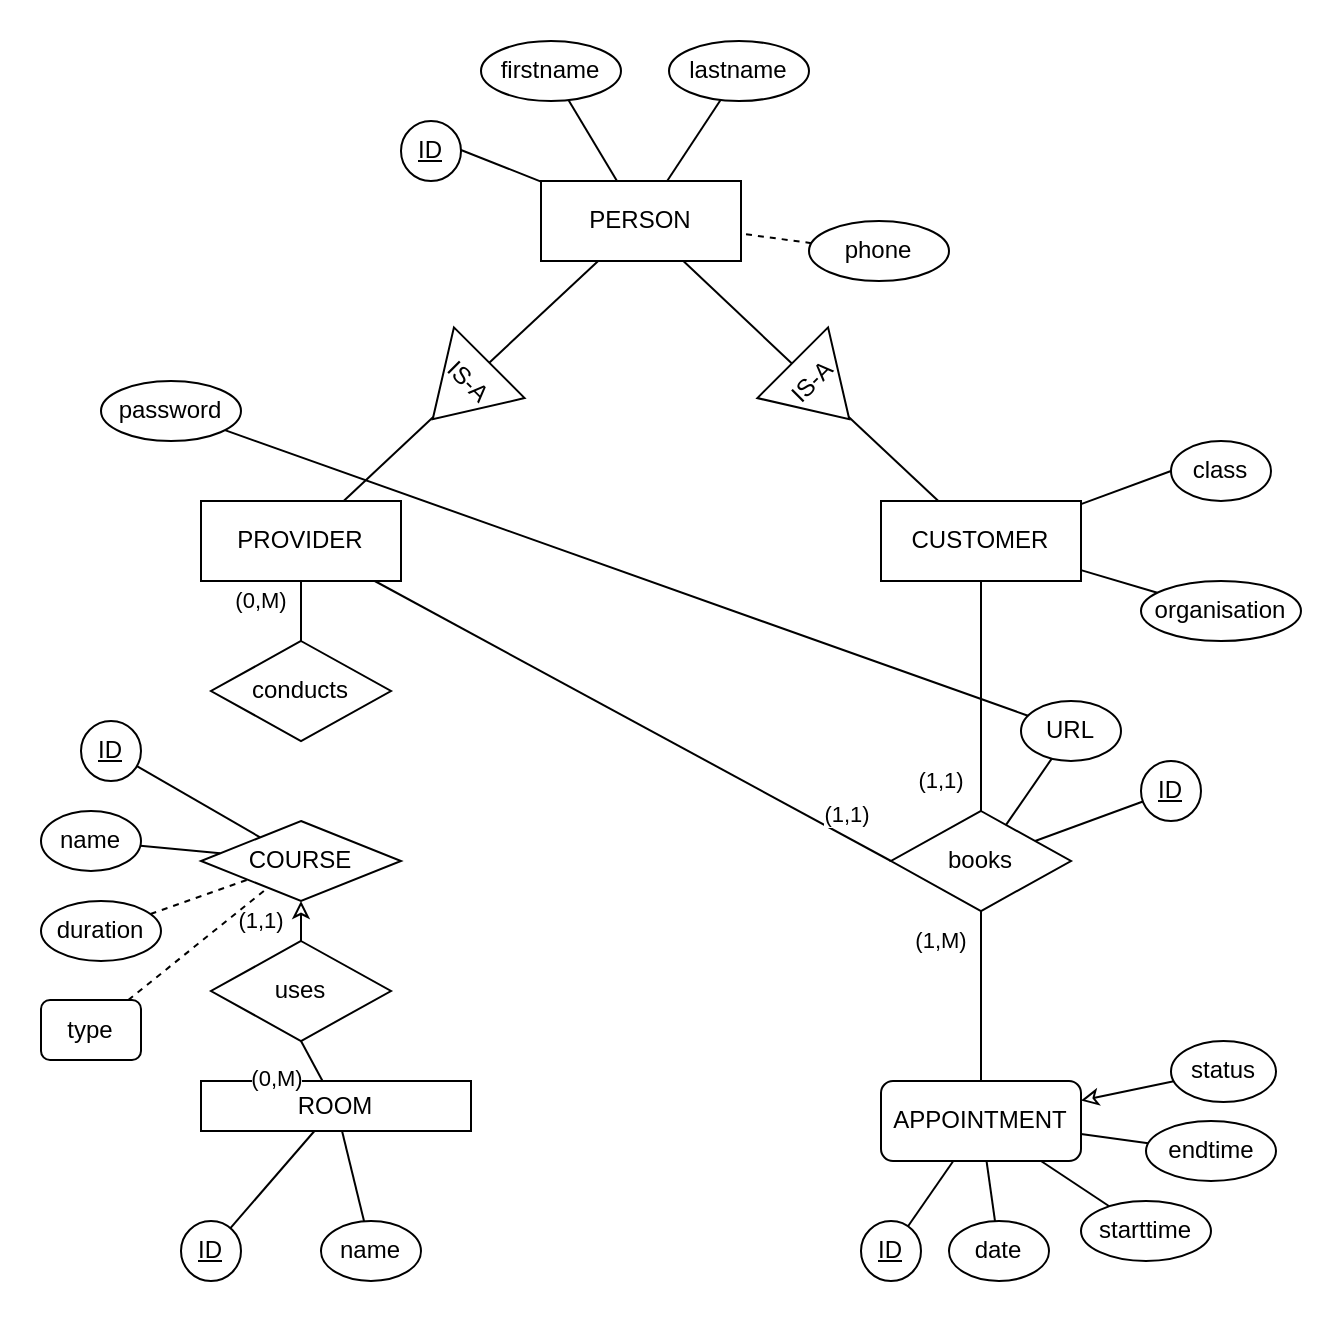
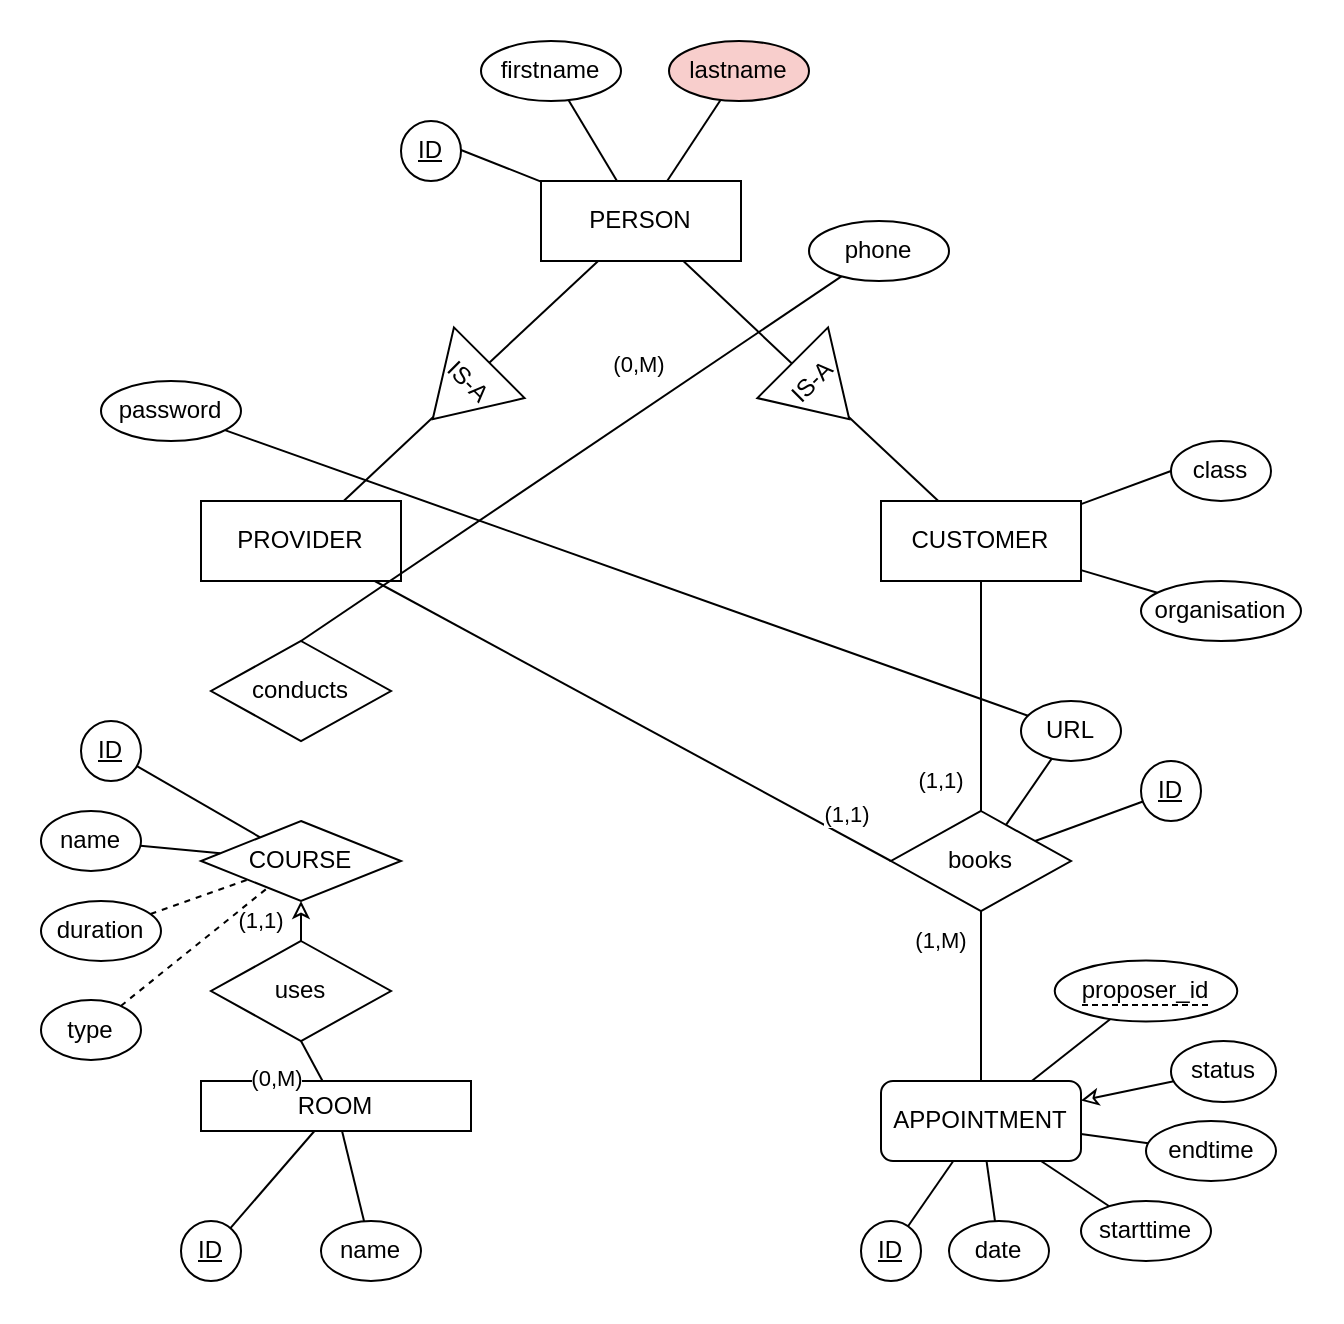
node "lastname": fillcolor #ffffff -> #f8cecc
edge "PERSON" -- "phone": removed
edge "PROVIDER" -- "conducts": now "phone" -- "conducts"
node "proposer_id": added
node "type": shape rounded rectangle -> ellipse
edge "proposer_id" -- "APPOINTMENT": added
